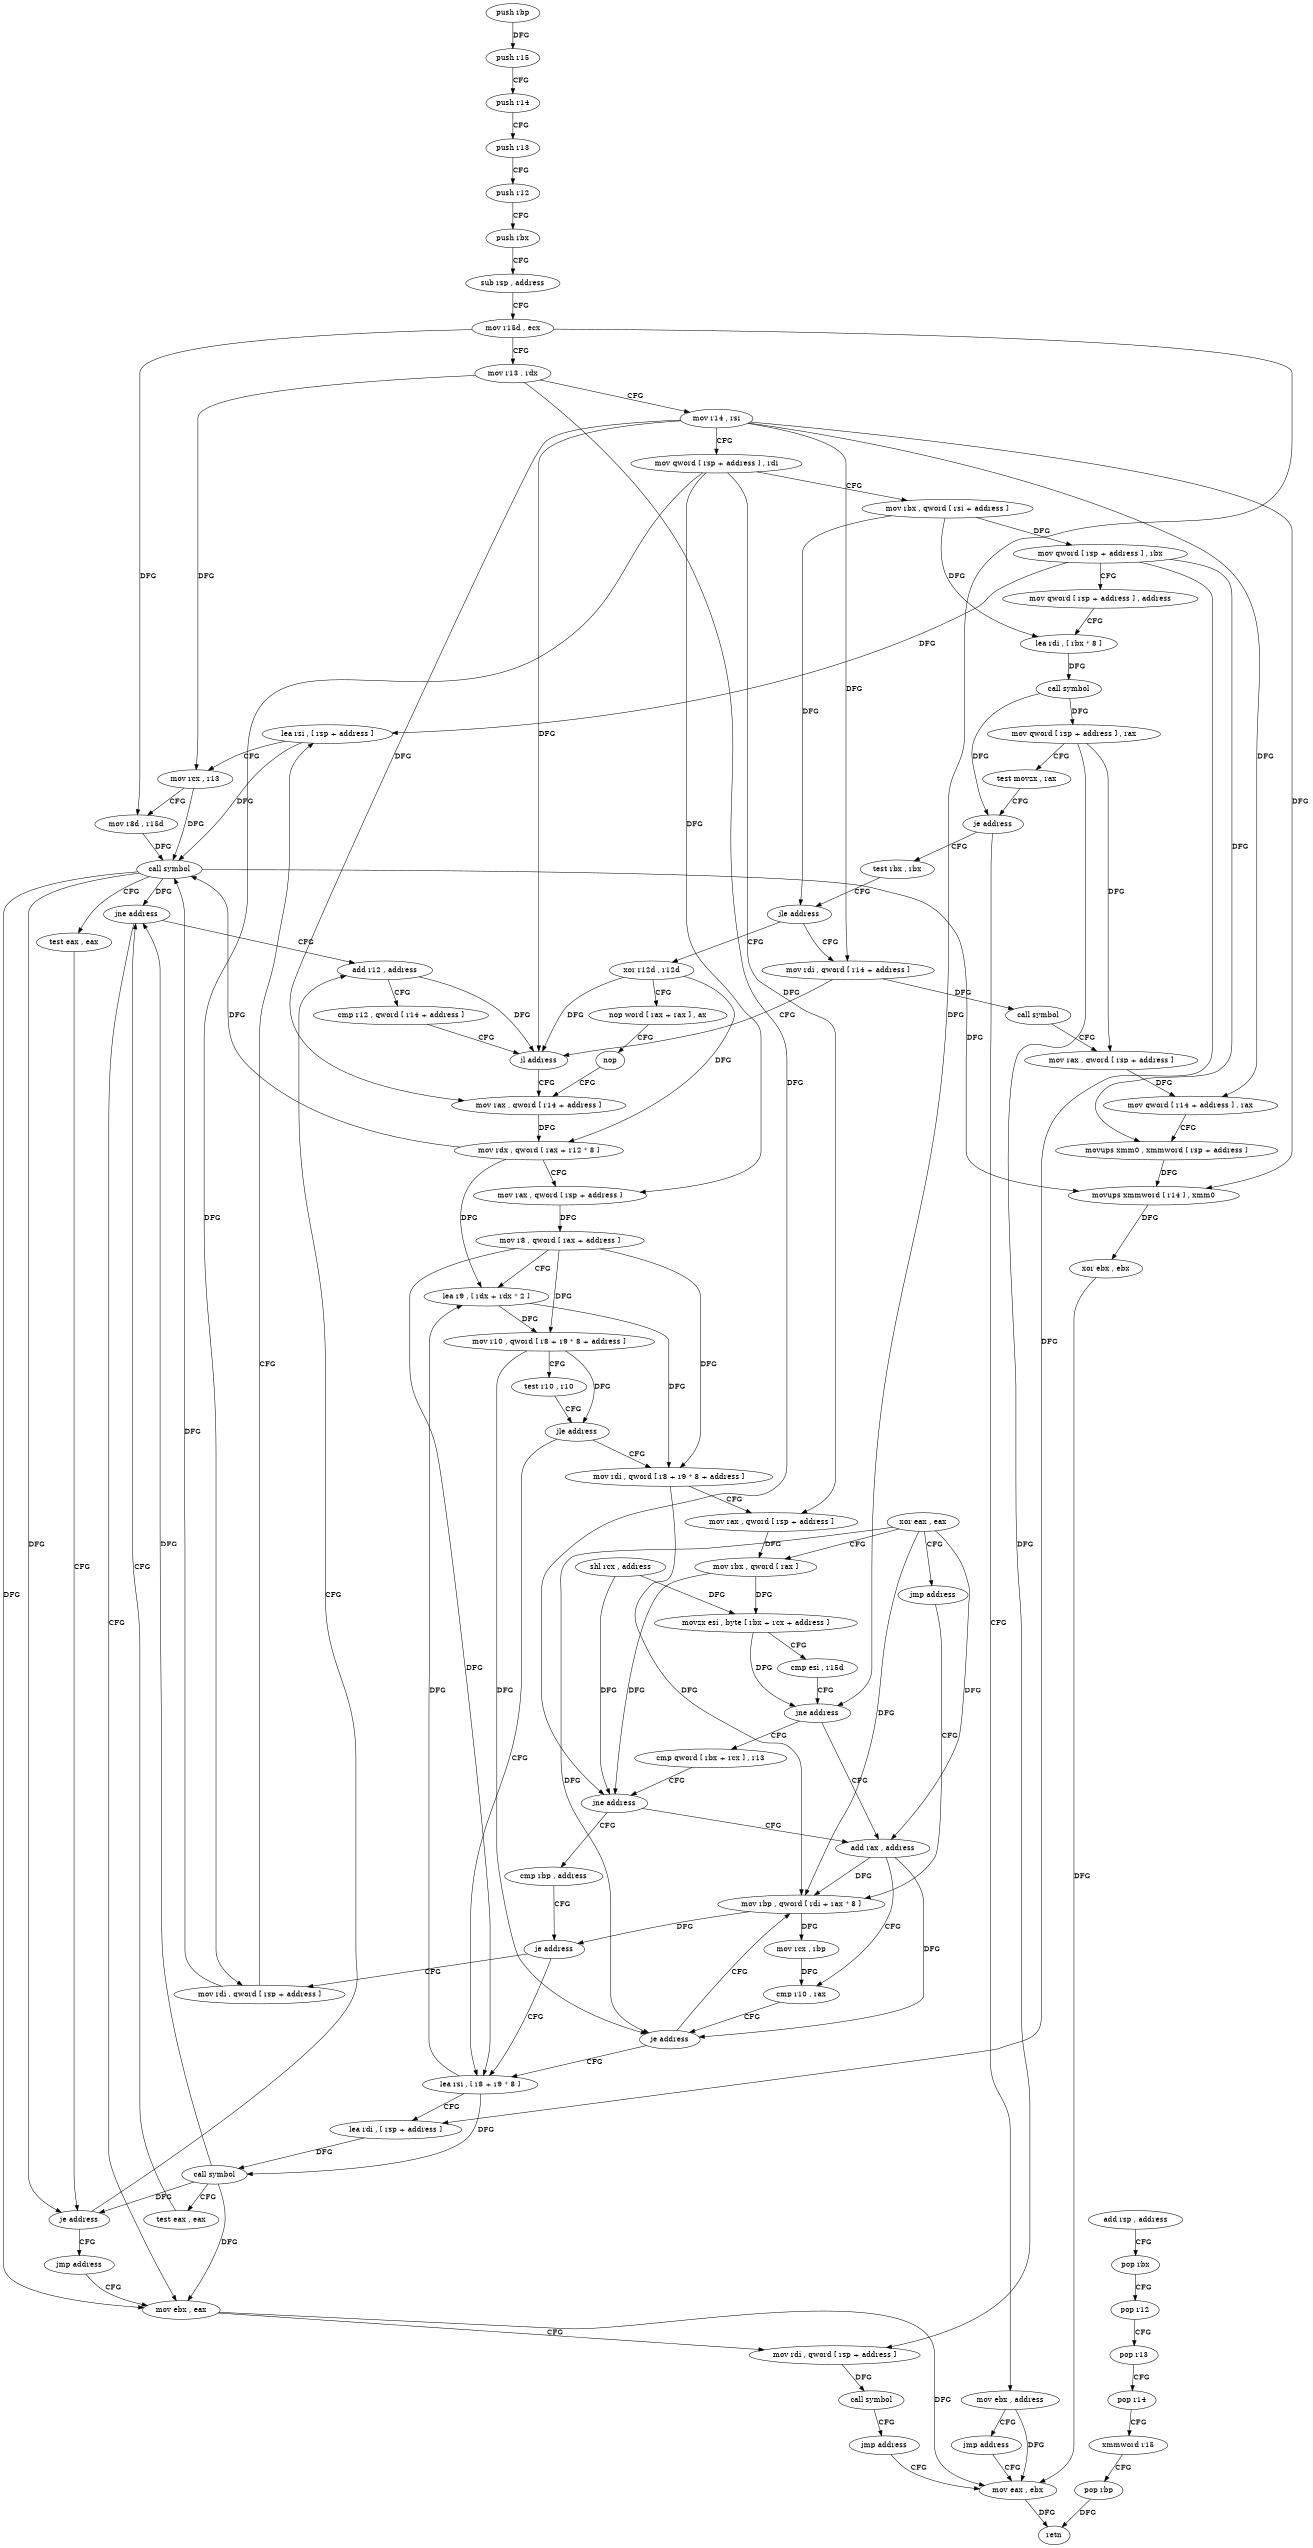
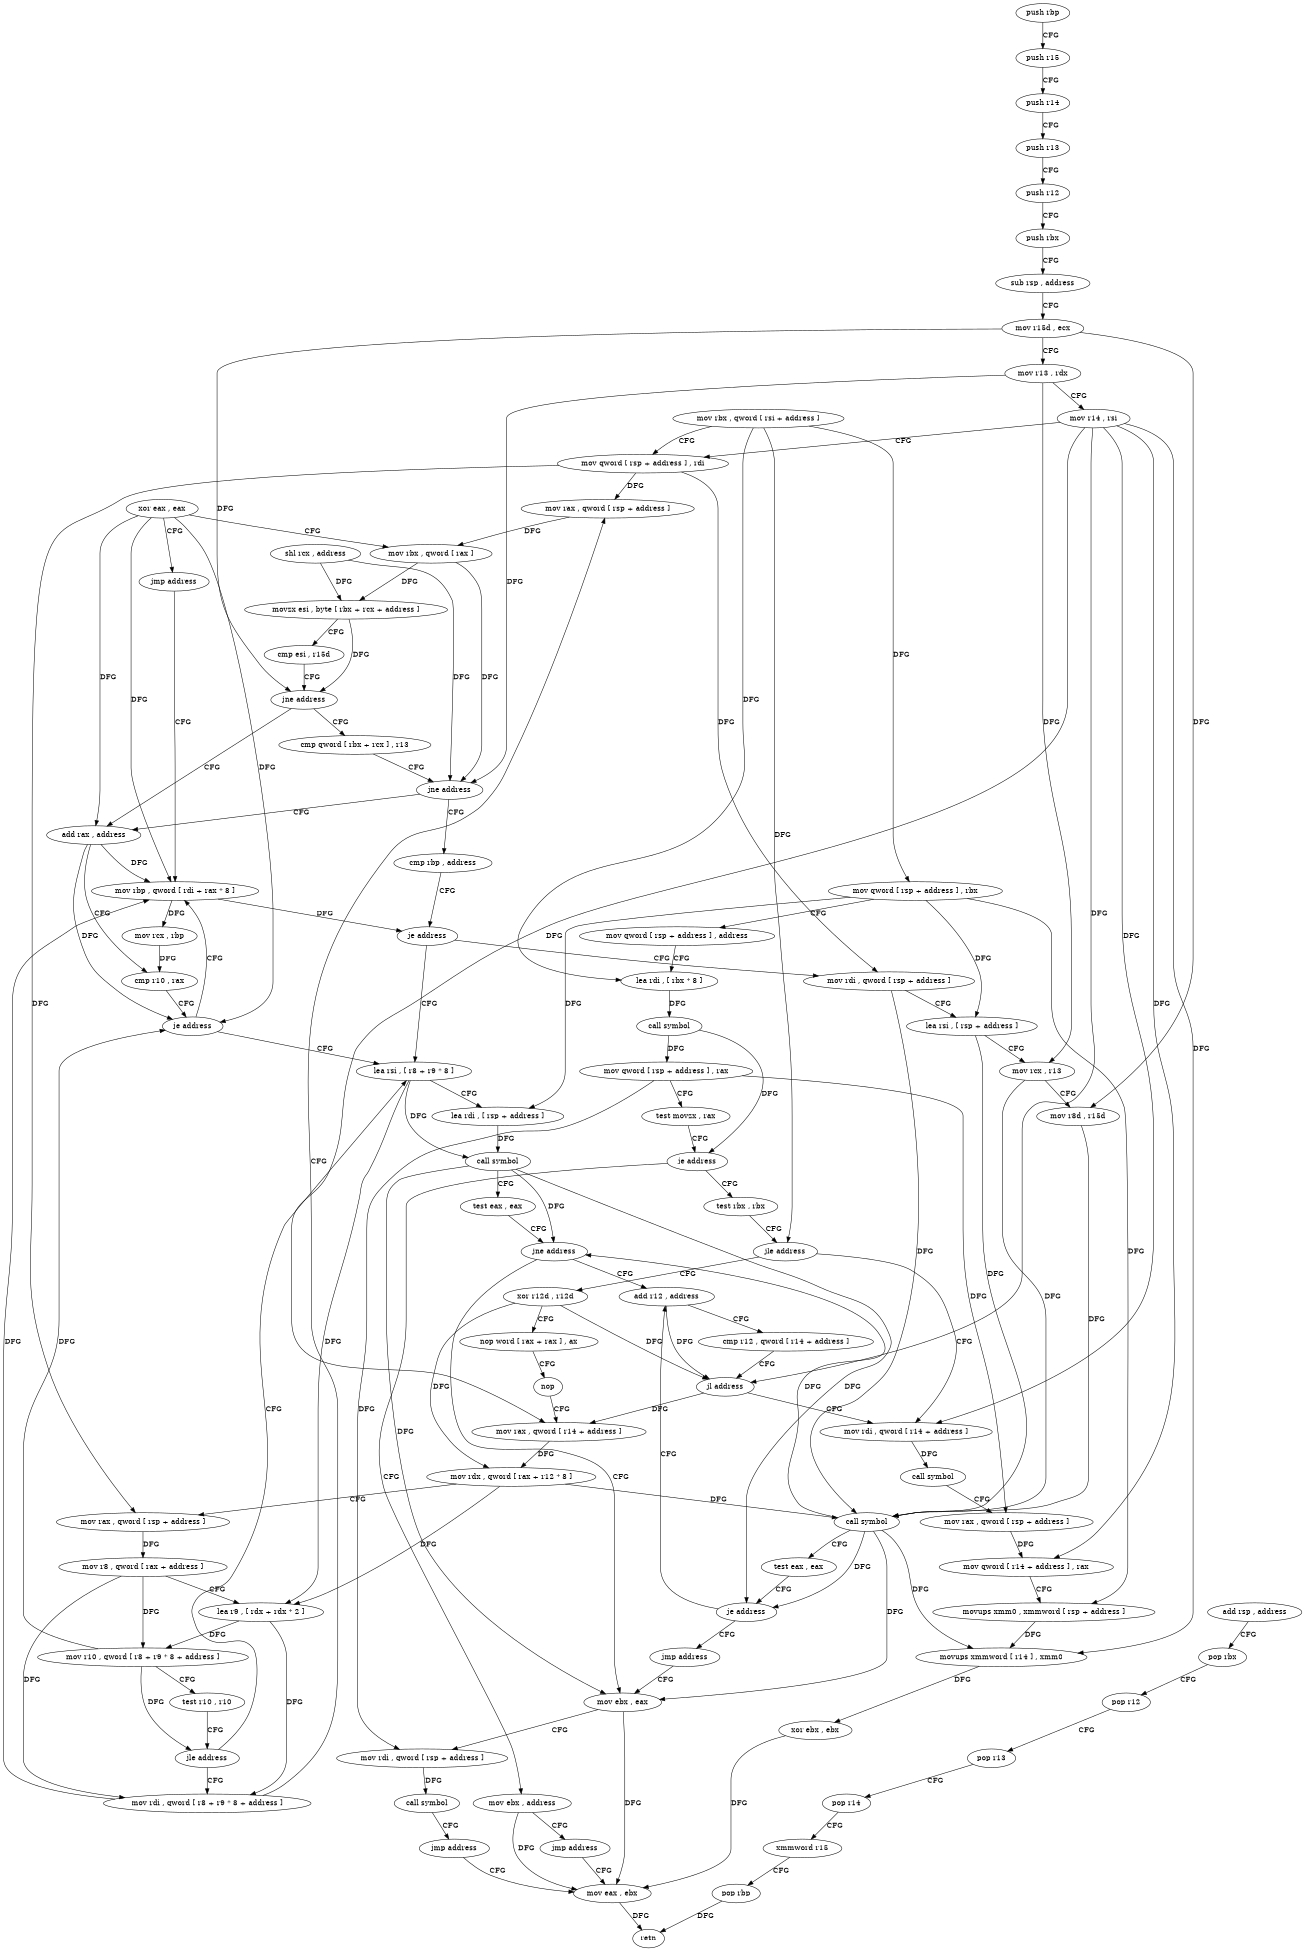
edge "push rbp" -> "push r15": label "DFG" -> "CFG"
edge "mov qword [ rsp + address ] , rdi" -> "mov rbx , qword [ rsi + address ]": reversed
edge "mov rdi , qword [ r14 + address ]" -> "jl address": reversed
edge "jl address" -> "mov rax , qword [ r14 + address ]": label "CFG" -> "DFG"
edge "mov r8 , qword [ rax + address ]" -> "lea rsi , [ r8 + r9 * 8 ]": removed, label "DFG"
